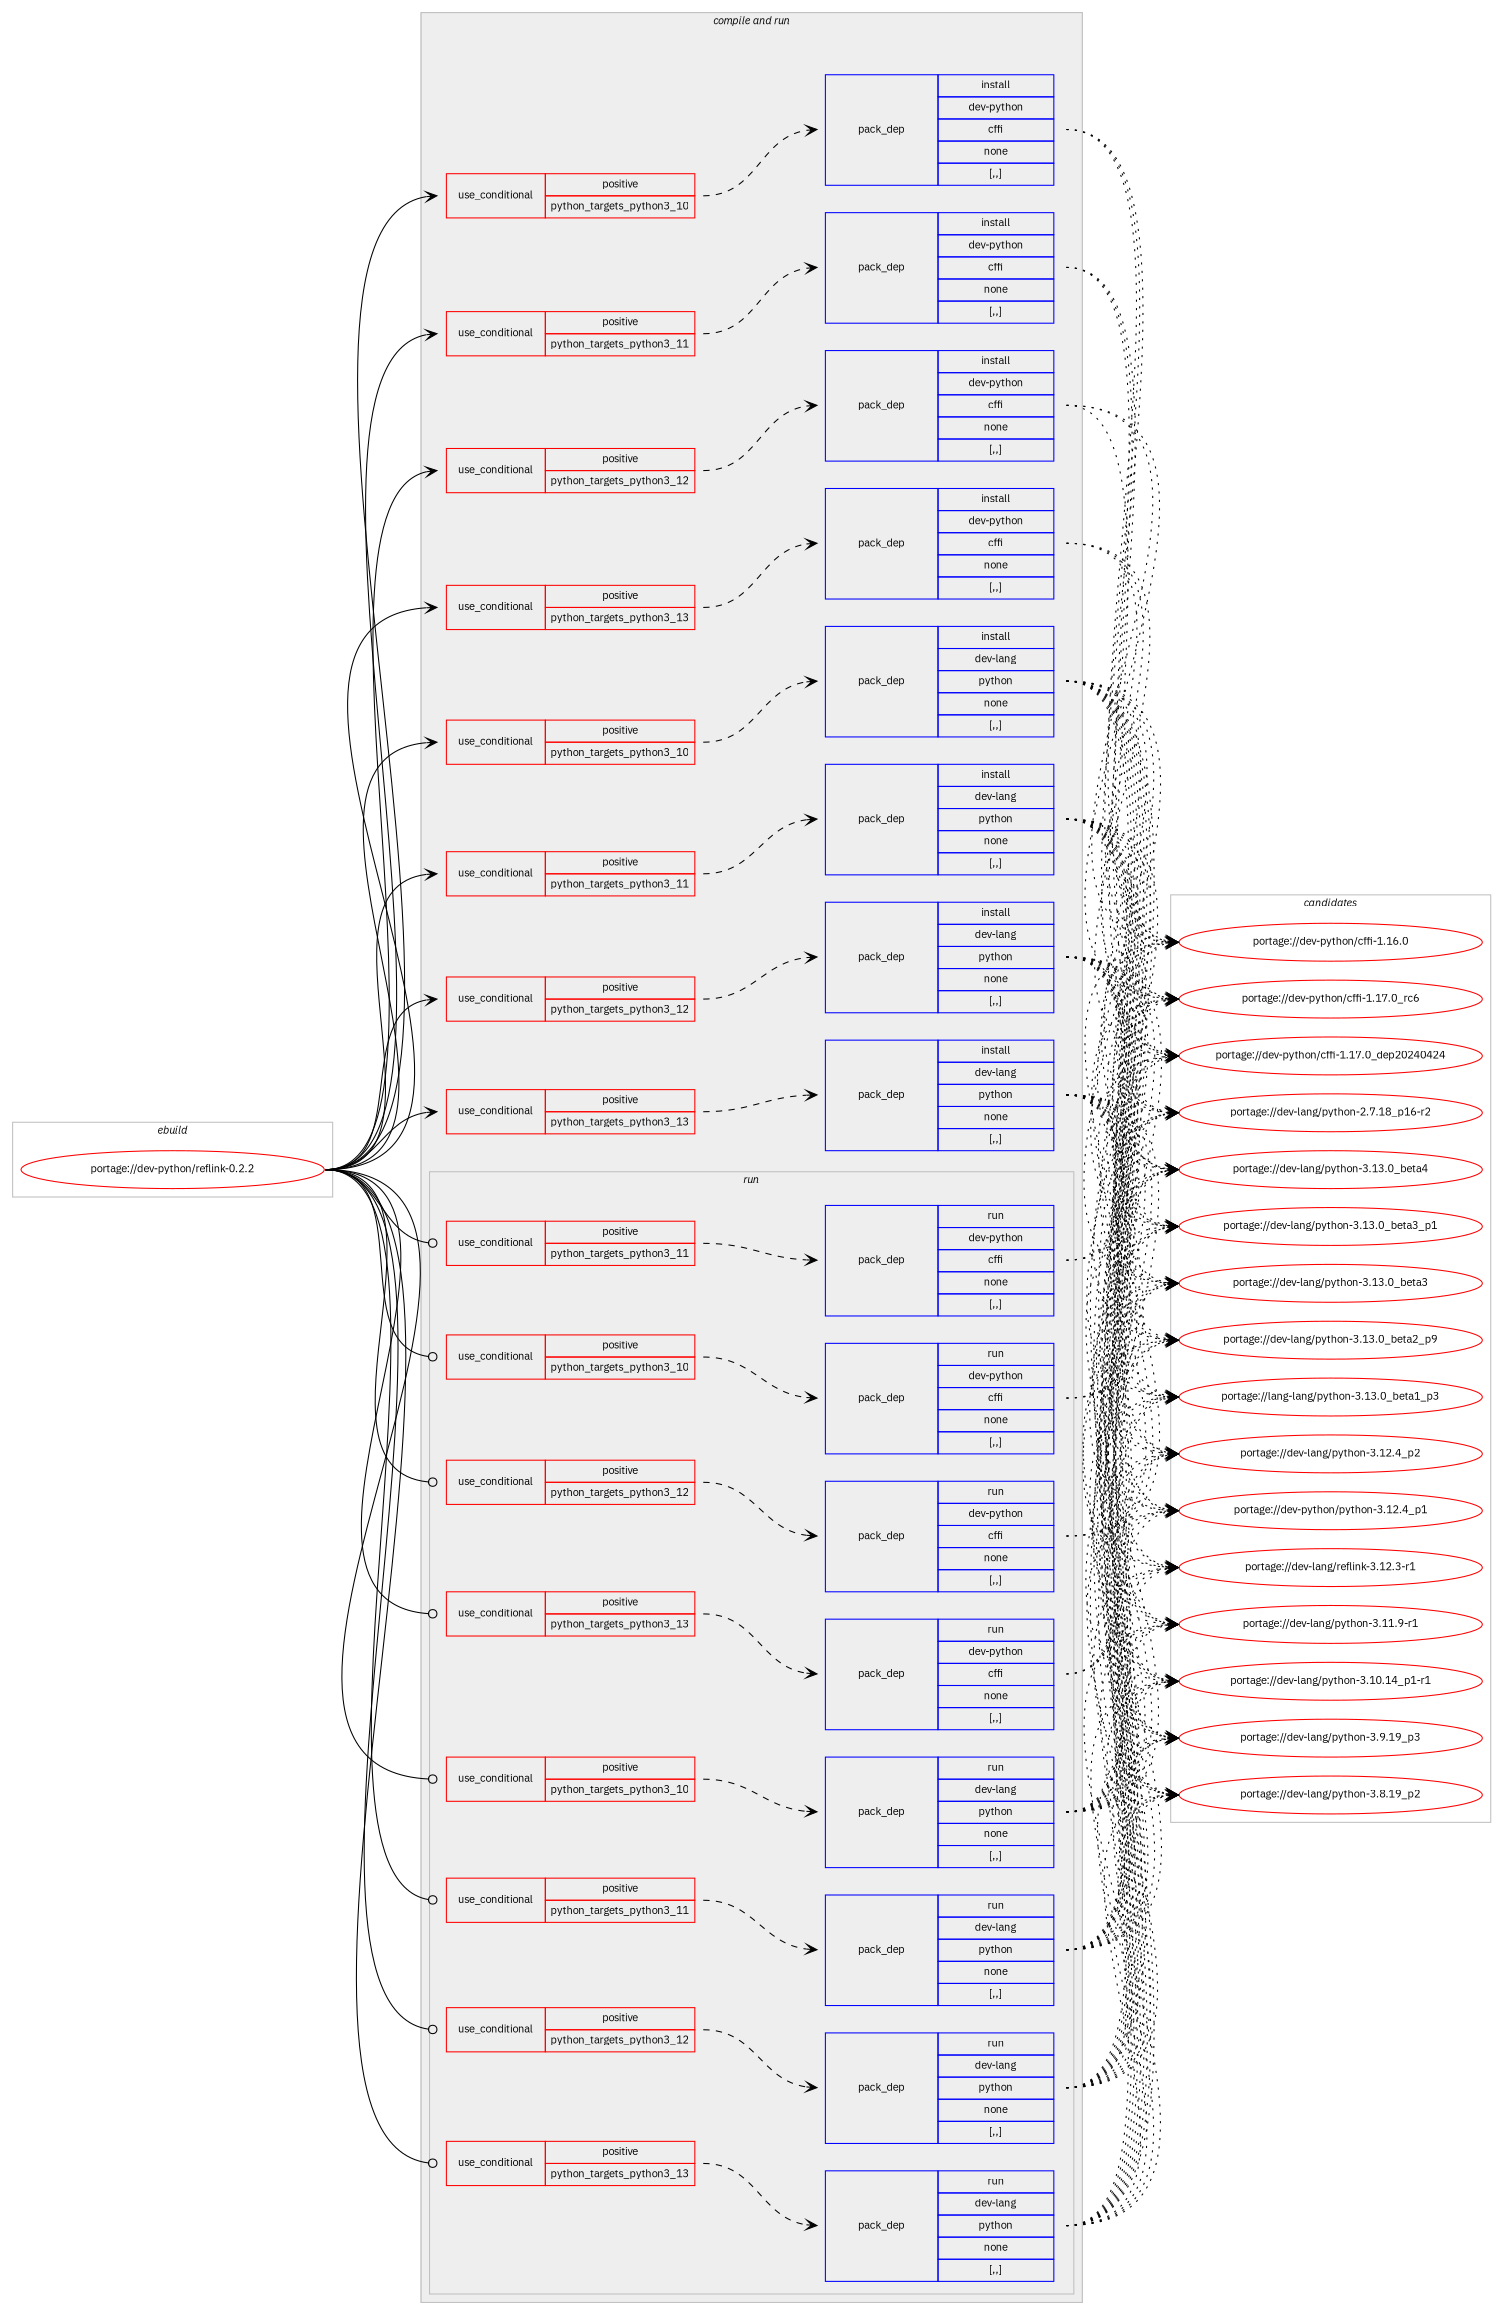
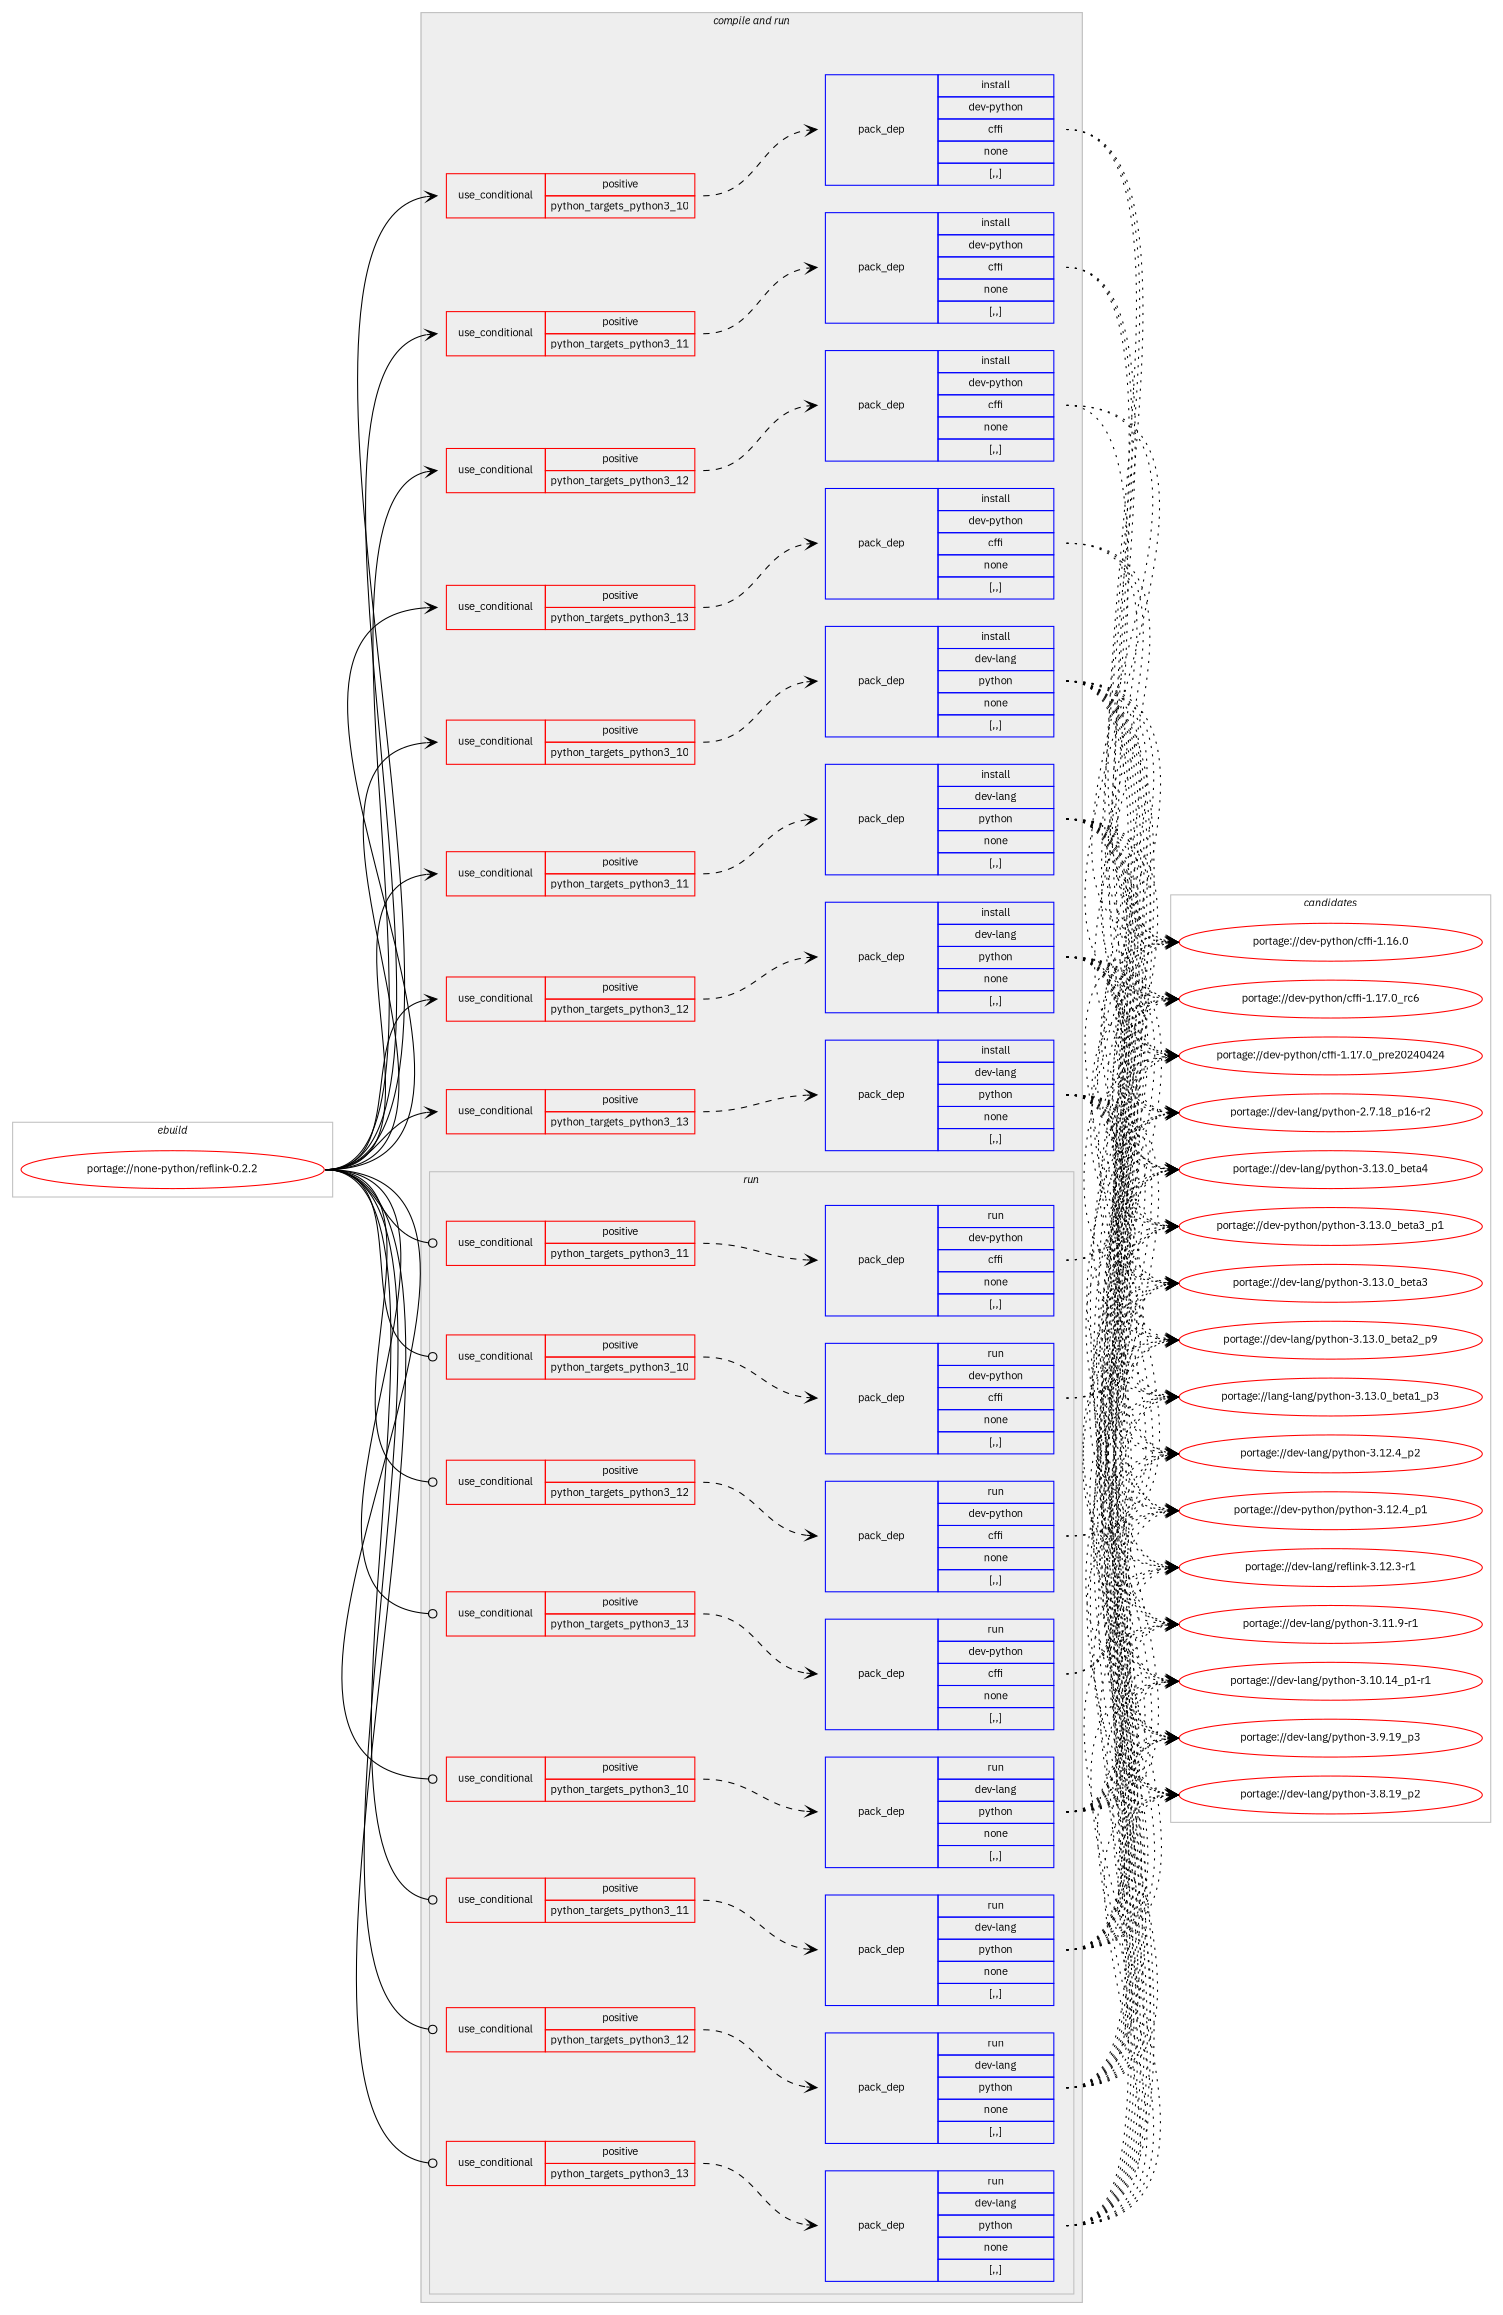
node "portage://dev-python/cffi-1.17.0_dep20240424": label "portage://dev-python/cffi-1.17.0_dep20240424" -> "portage://dev-python/cffi-1.17.0_pre20240424"
node "portage://dev-python/reflink-0.2.2": label "portage://dev-python/reflink-0.2.2" -> "portage://none-python/reflink-0.2.2"
node "portage://dev-lang/python-3.13.0_beta3_p1": label "portage://dev-lang/python-3.13.0_beta3_p1" -> "portage://dev-python/python-3.13.0_beta3_p1"
